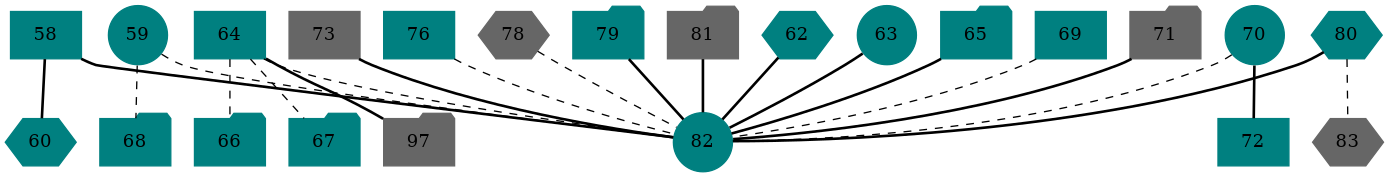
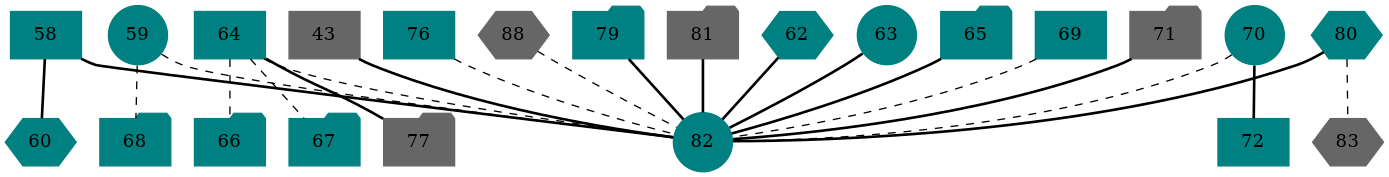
node "73": label "73" -> "43"
node "78": label "78" -> "88"
node "97": label "97" -> "77"
